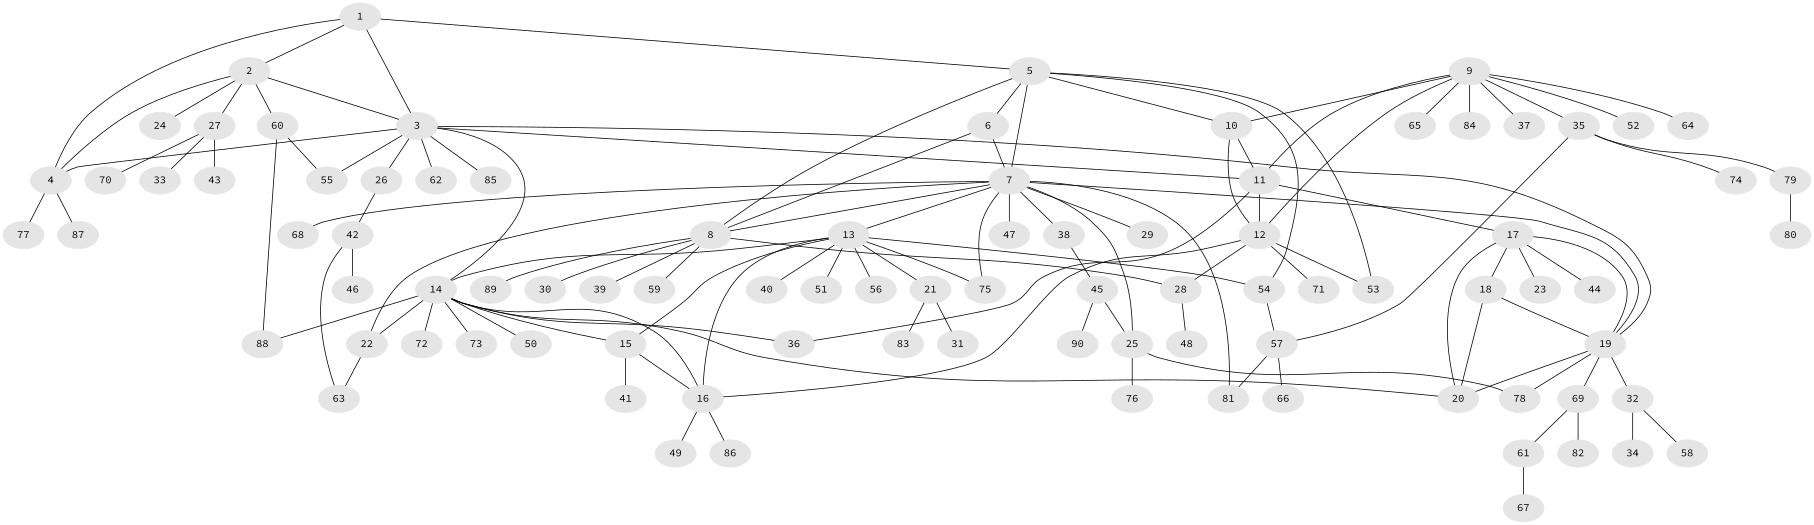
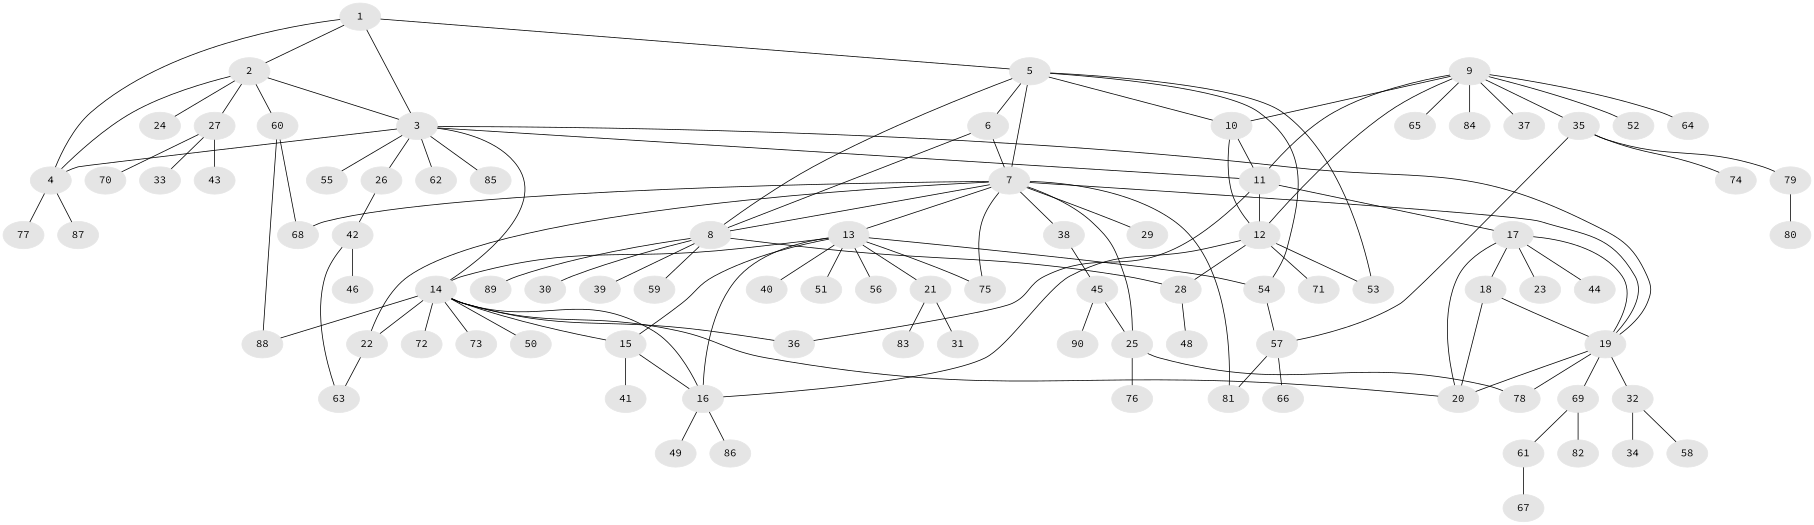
edge "60" -- "55": now "60" -- "68"
node "47": removed
